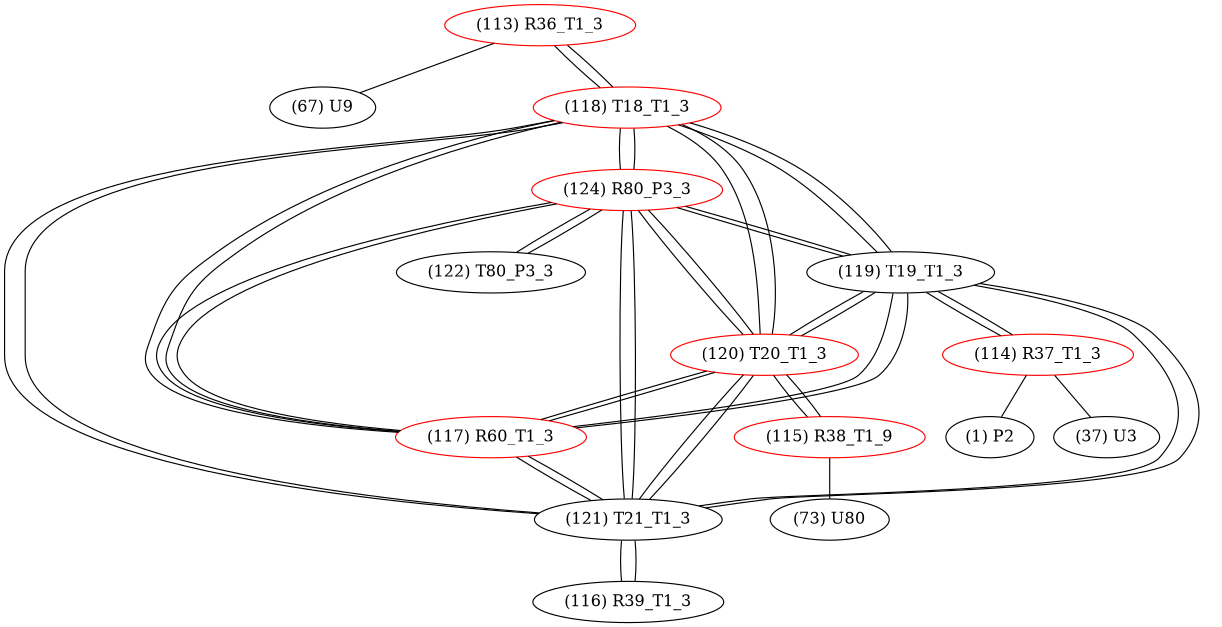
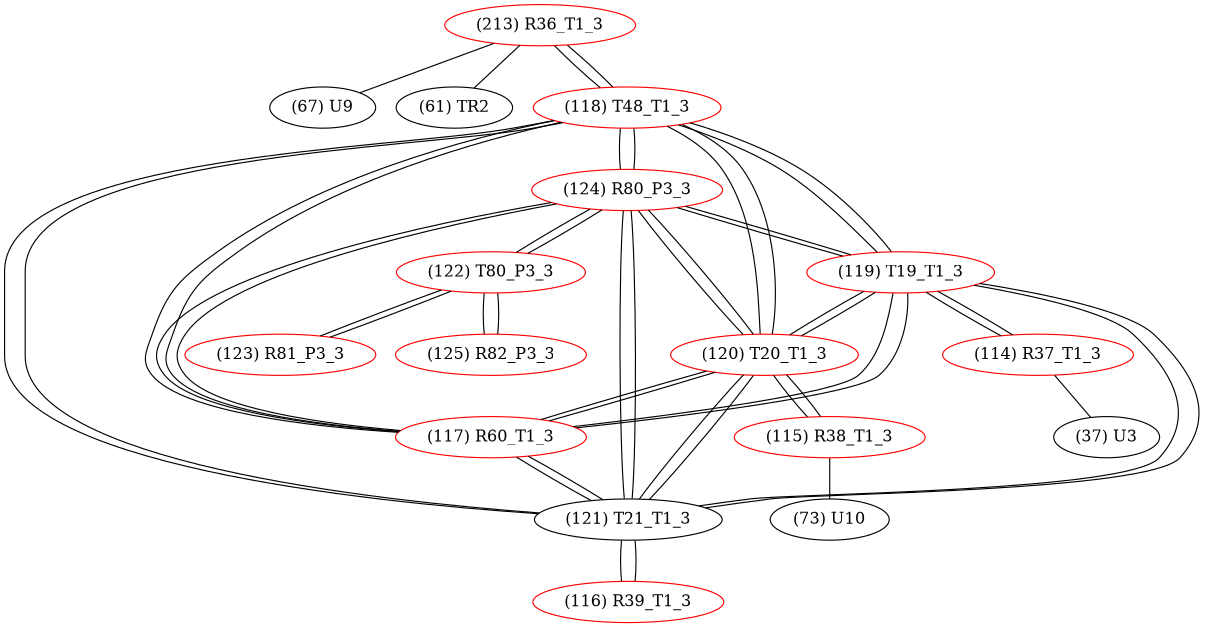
node "(113) R36_T1_3": label "(113) R36_T1_3" -> "(213) R36_T1_3"
node "(61) TR2": added
node "(118) T18_T1_3": label "(118) T18_T1_3" -> "(118) T48_T1_3"
node "(122) T80_P3_3": color black -> red
node "(119) T19_T1_3": color black -> red
node "(123) R81_P3_3": added
node "(125) R82_P3_3": added
node "(115) R38_T1_9": label "(115) R38_T1_9" -> "(115) R38_T1_3"
node "(1) P2": removed
node "(73) U80": label "(73) U80" -> "(73) U10"
node "(116) R39_T1_3": color black -> red
